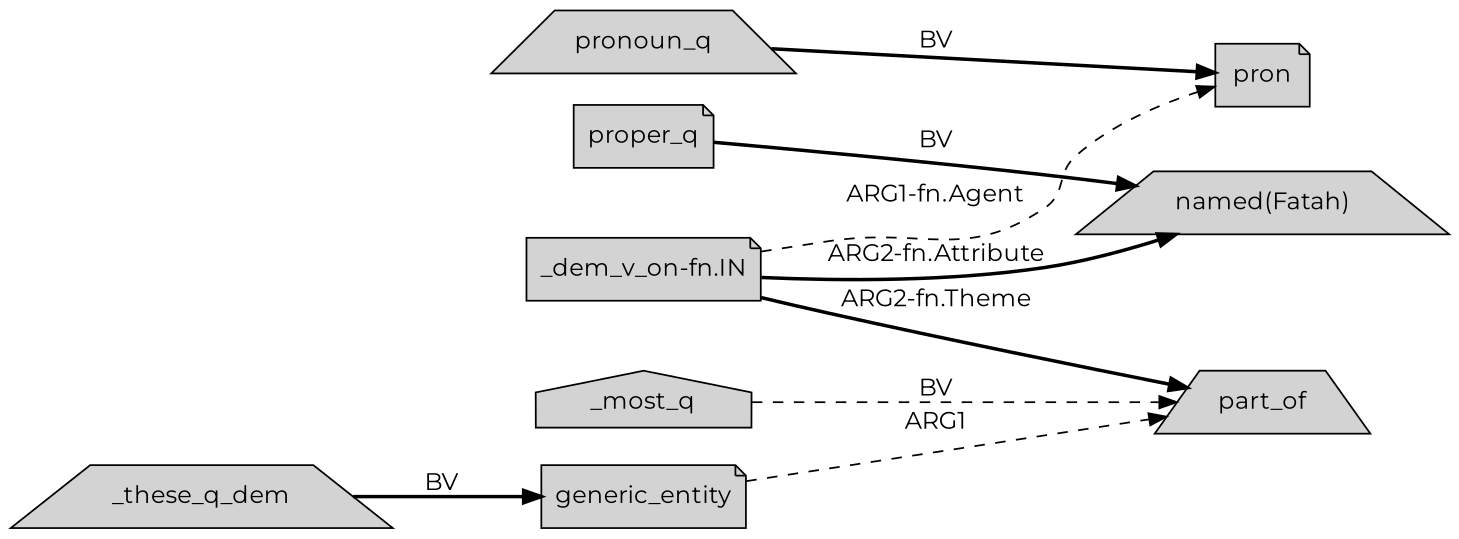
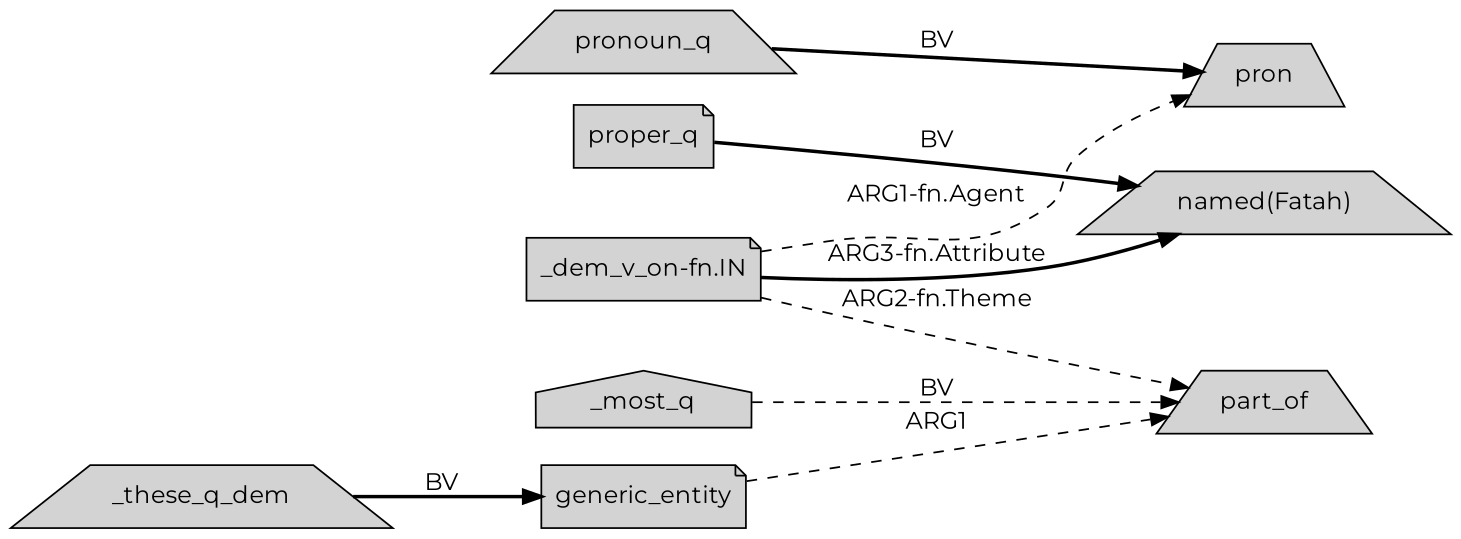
node "pron": shape note -> trapezium
edge "_dem_v_on-fn.IN" -> "named(Fatah)": label "ARG2-fn.Attribute" -> "ARG3-fn.Attribute"
edge "_dem_v_on-fn.IN" -> "part_of": style bold -> dashed
